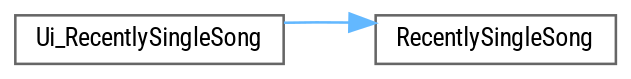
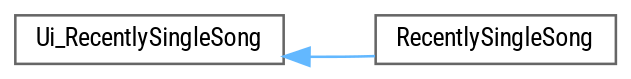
edge "Ui_RecentlySingleSong" -> "RecentlySingleSong": reversed
